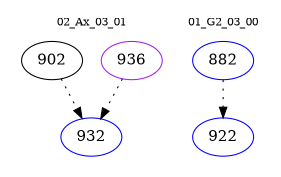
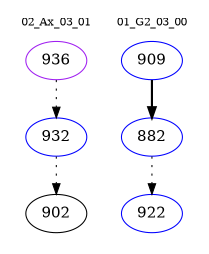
node "909": added
edge "902" -> "932": reversed
